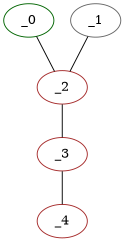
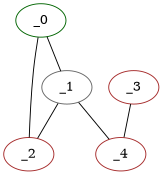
edge "_0" -- "_1": added
edge "_2" -- "_3": removed
edge "_1" -- "_4": added
